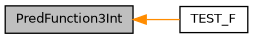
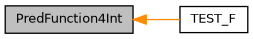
node "PredFunction3Int": label "PredFunction3Int" -> "PredFunction4Int"
